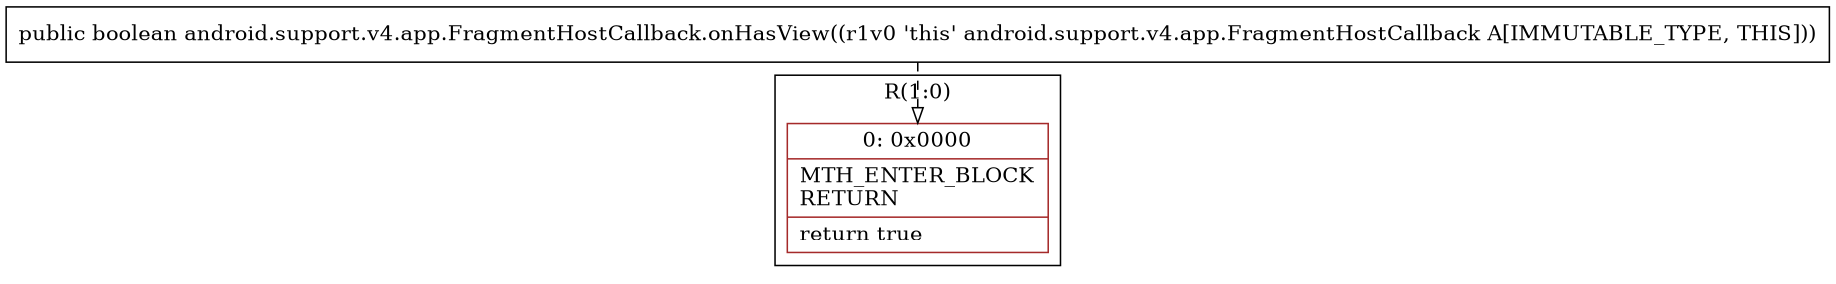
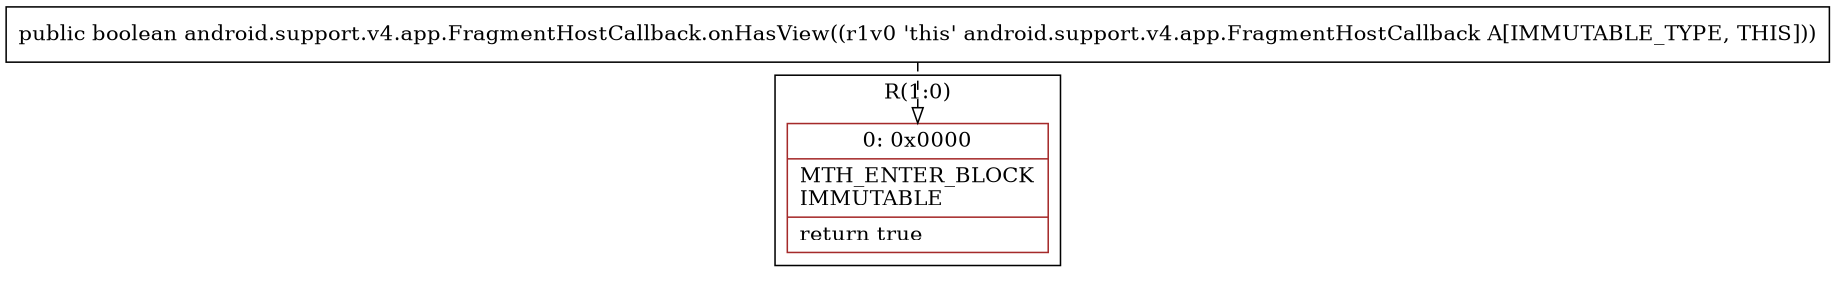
node "0: 0x0000": text "RETURN" -> "IMMUTABLE"
